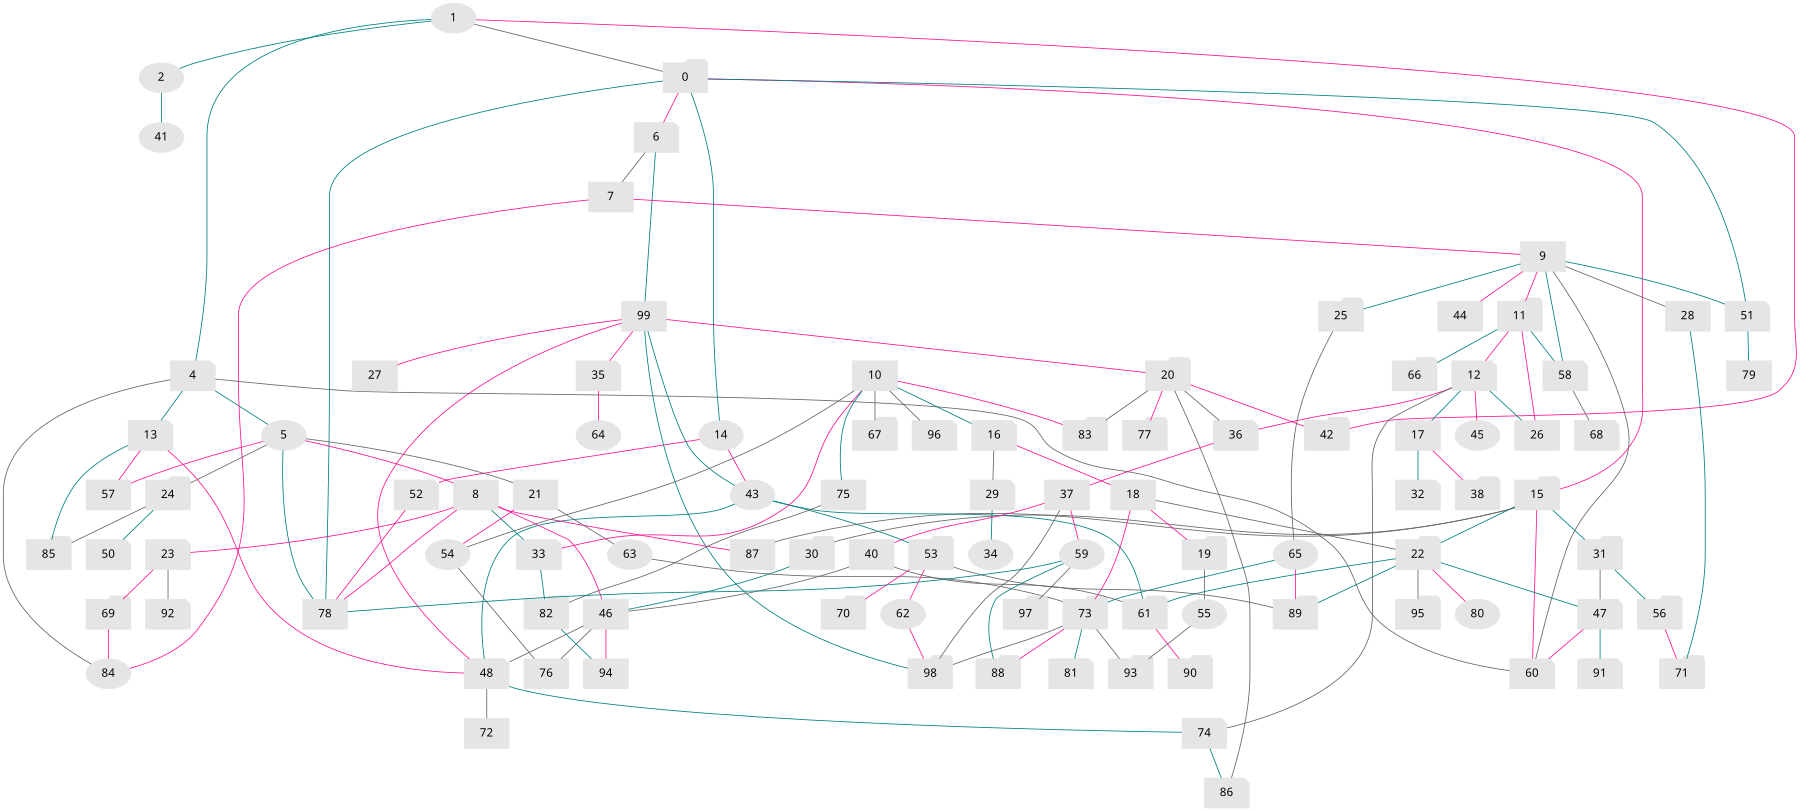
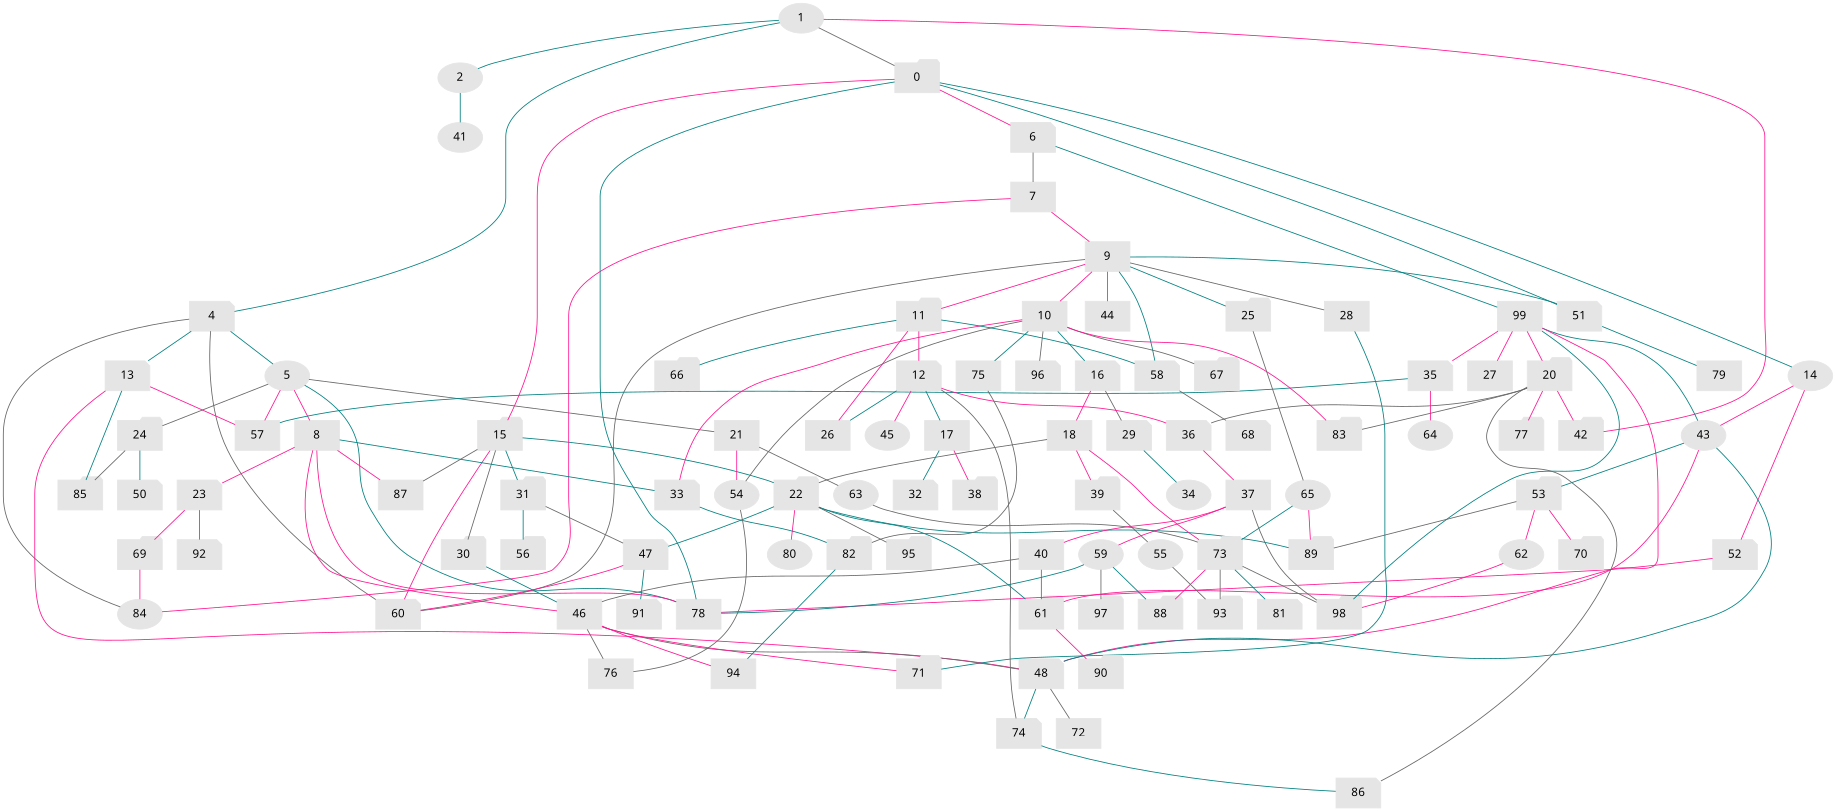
edge "9" -- "10": added
edge "35" -- "57": added
edge "43" -- "61": color teal -> deeppink
node "19": label "19" -> "39"
edge "56" -- "71": now "46" -- "71"
